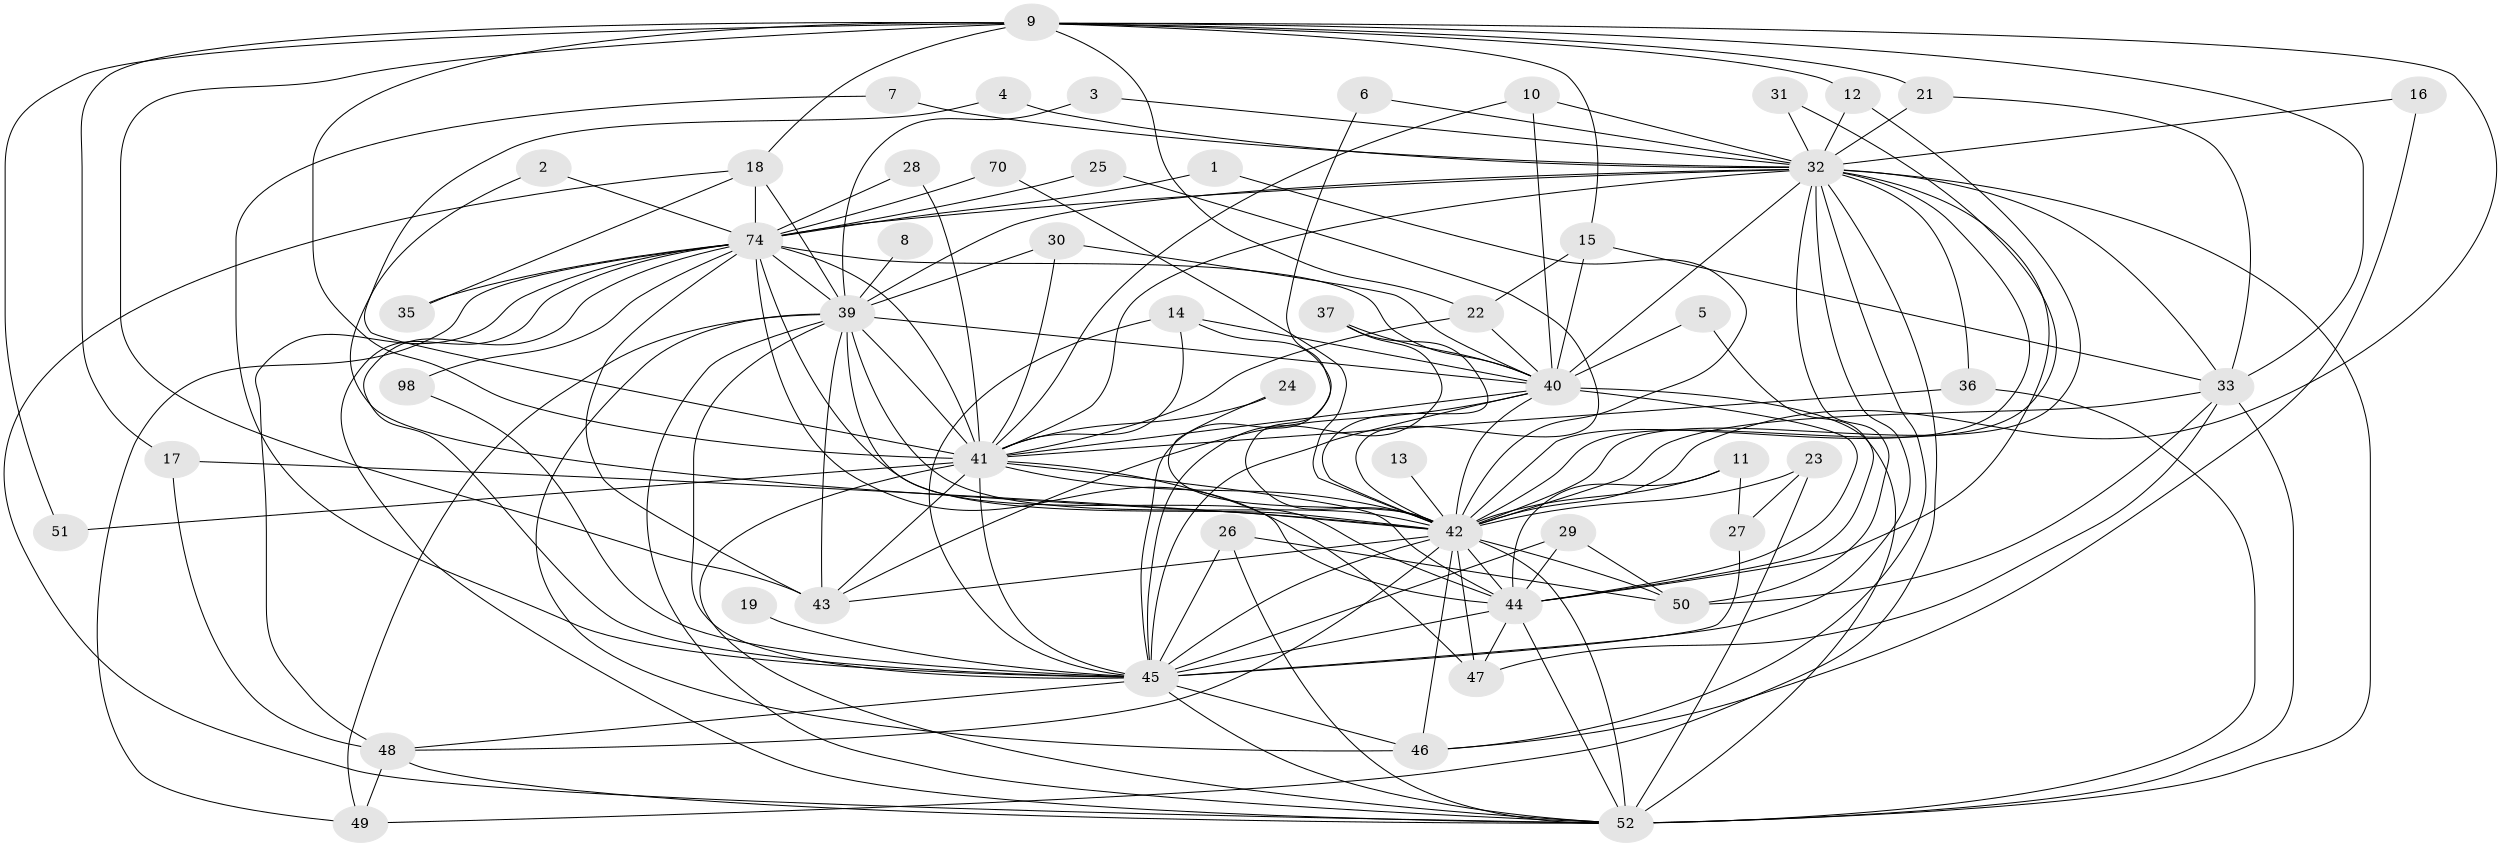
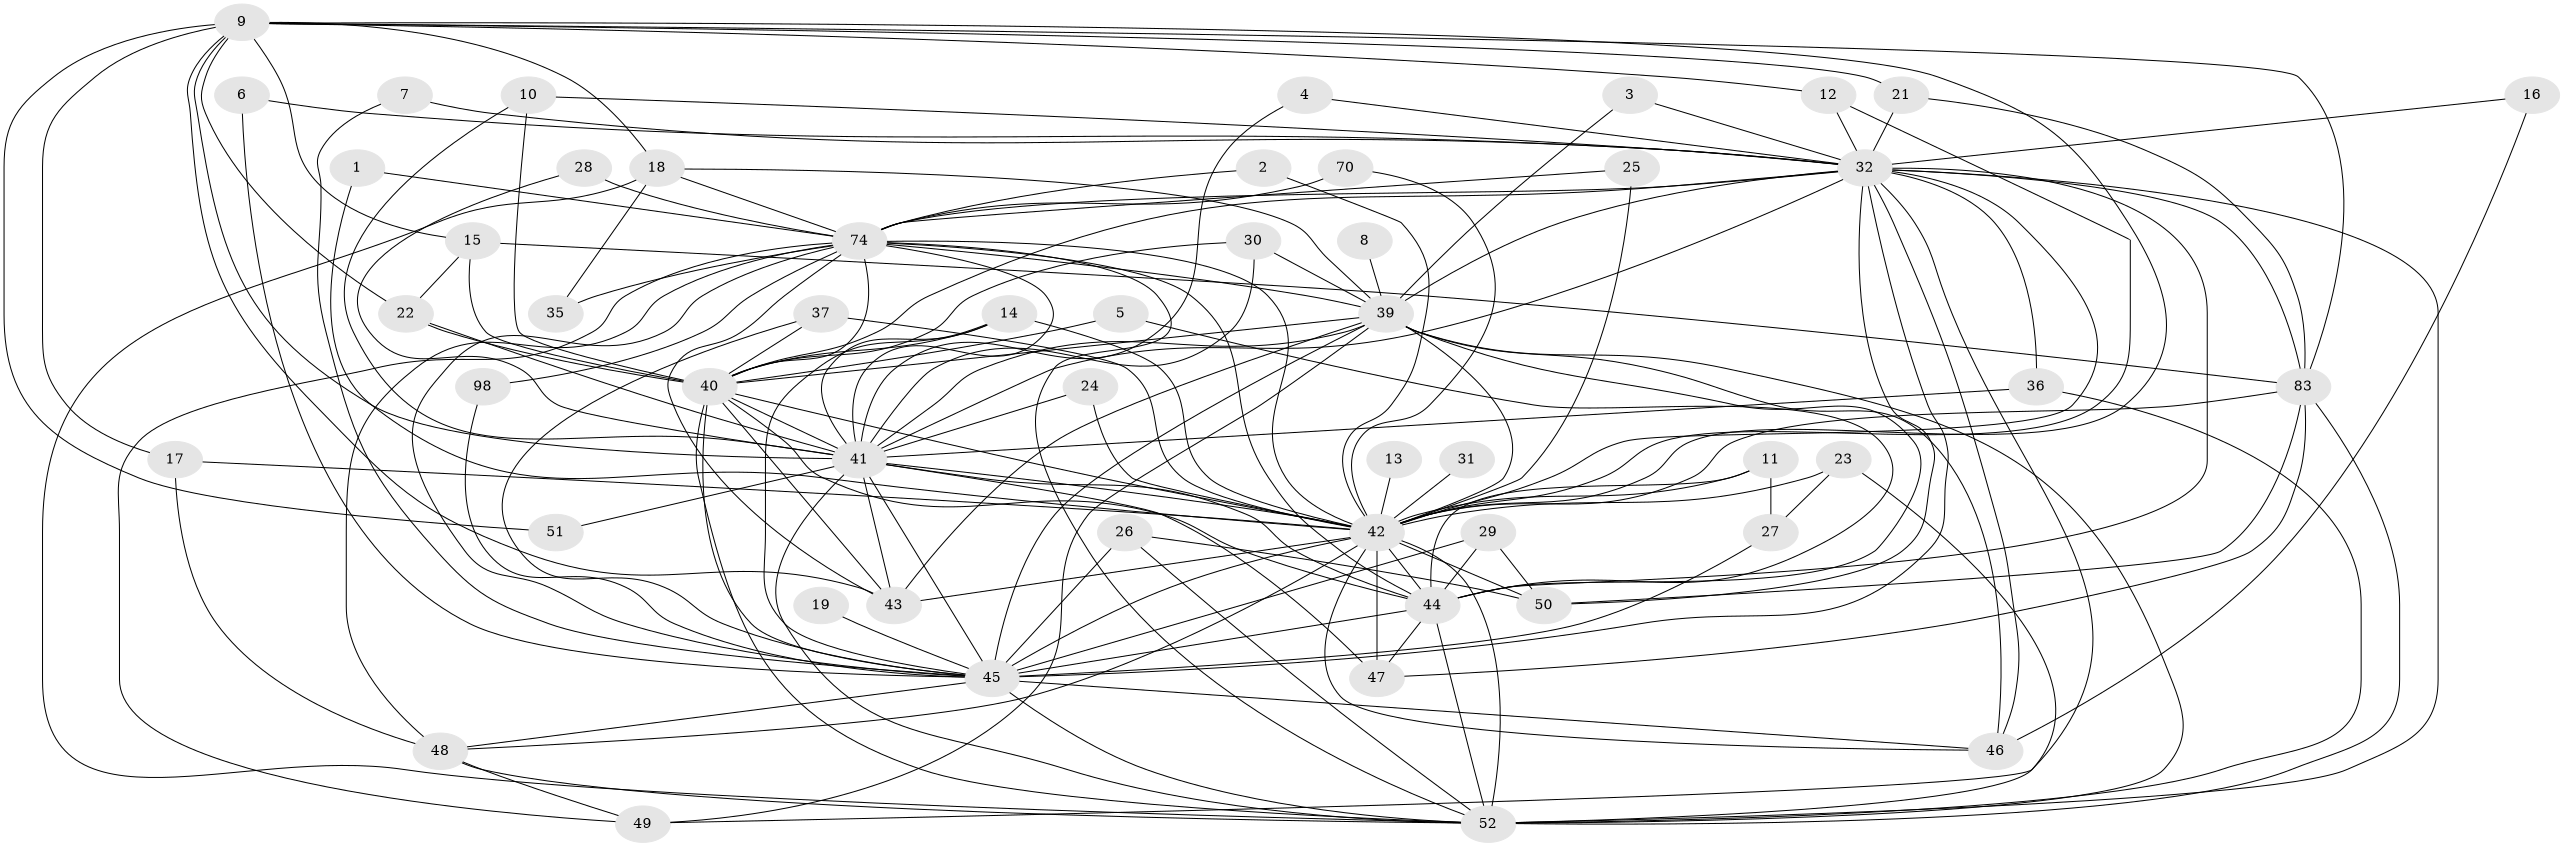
edge "31" -- "32": removed
node "33": label "33" -> "83"
